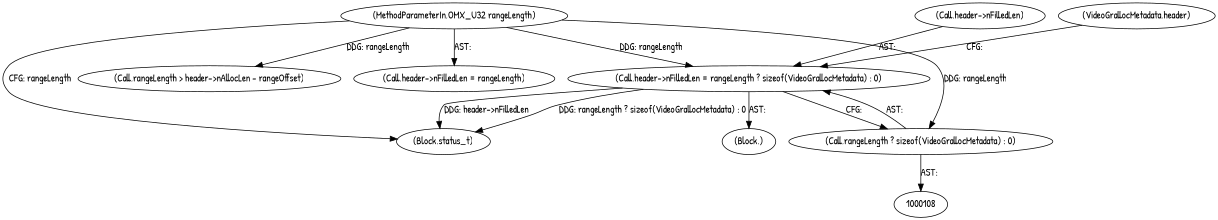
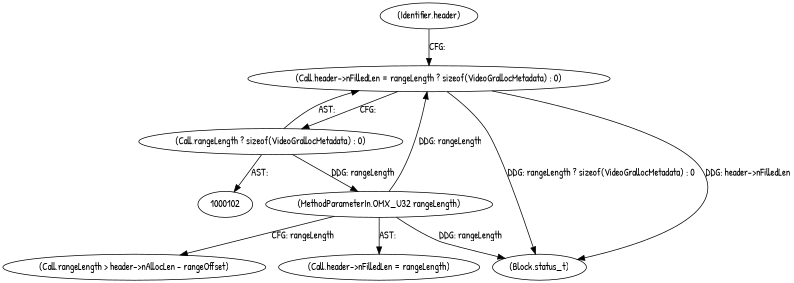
node "(Call,header->nFilledLen)": removed
node "(VideoGrallocMetadata,header)": label "(VideoGrallocMetadata,header)" -> "(Identifier,header)"
edge "(MethodParameterIn,OMX_U32 rangeLength)" -> "(Call,rangeLength ? sizeof(VideoGrallocMetadata) : 0)": reversed
edge "(MethodParameterIn,OMX_U32 rangeLength)" -> "(Call,rangeLength > header->nAllocLen - rangeOffset)": label "DDG: rangeLength" -> "CFG: rangeLength"
edge "(MethodParameterIn,OMX_U32 rangeLength)" -> "(Block,status_t)": label "CFG: rangeLength" -> "DDG: rangeLength"
node "(Block,)": removed
node "1000108": label "1000108" -> "1000102"
